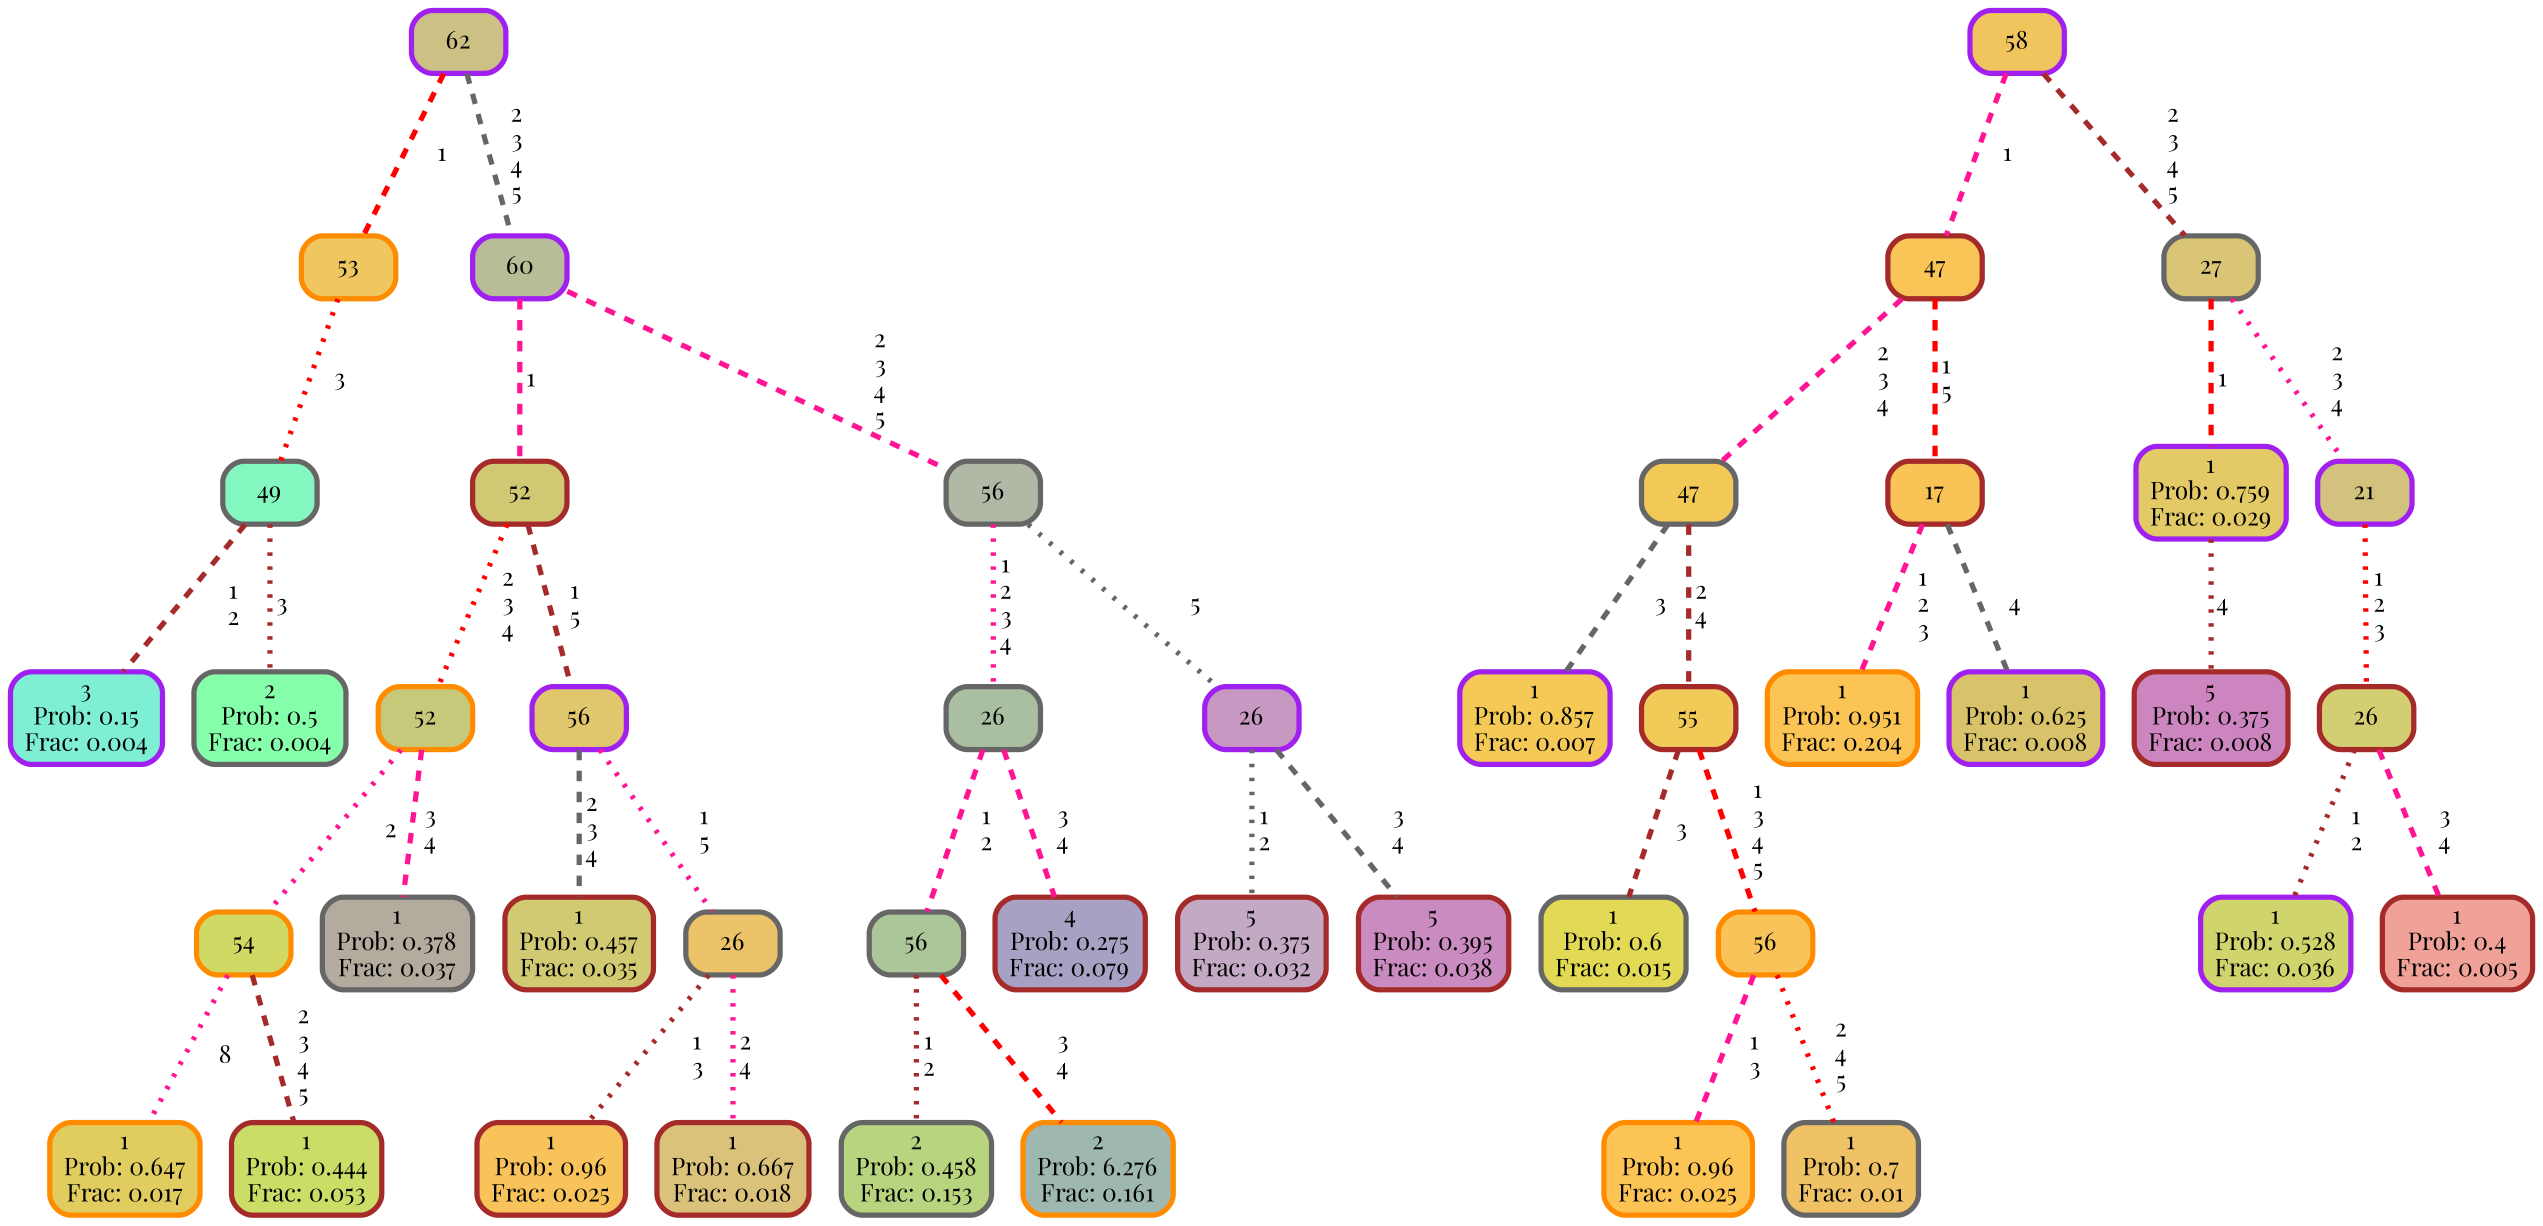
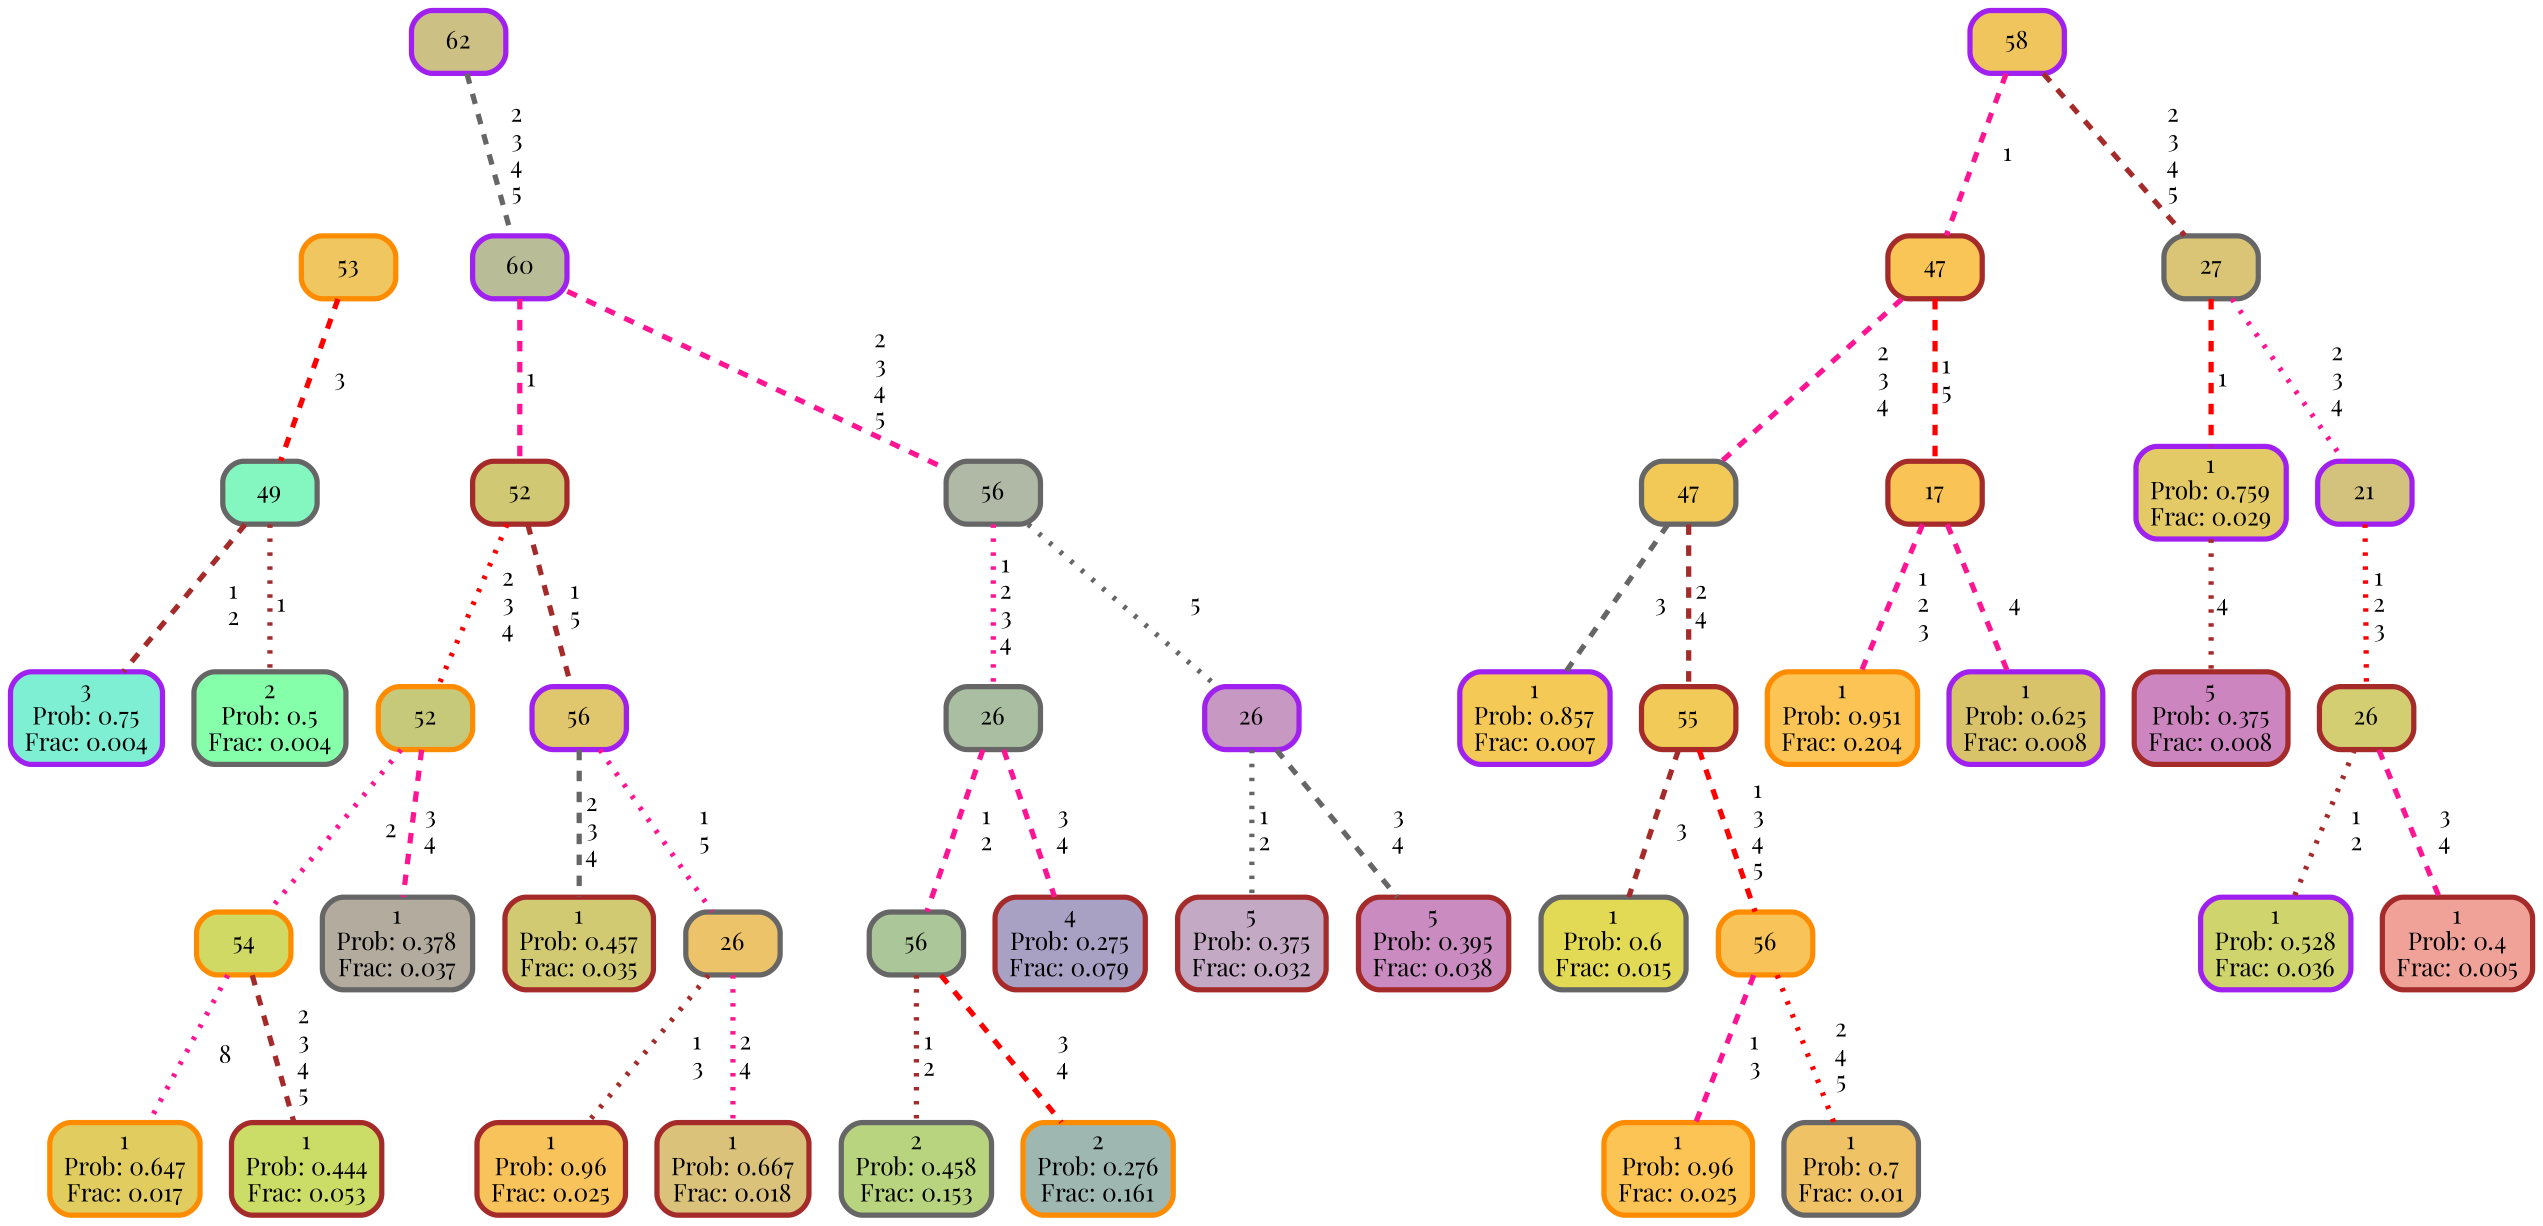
edge "62" -- "53": removed, label "1"
edge "53" -- "49": style dotted -> dashed
edge "17" -- "1 Prob: 0.625 Frac: 0.008": color gray40 -> deeppink
edge "49" -- "2 Prob: 0.5 Frac: 0.004": label " 3" -> " 1"
node "3 Prob: 0.15 Frac: 0.004": label "3 Prob: 0.15 Frac: 0.004" -> "3 Prob: 0.75 Frac: 0.004"
node "2 Prob: 6.276 Frac: 0.161": label "2 Prob: 6.276 Frac: 0.161" -> "2 Prob: 0.276 Frac: 0.161"
